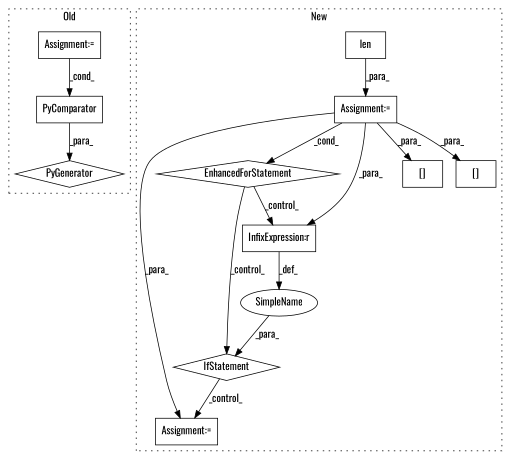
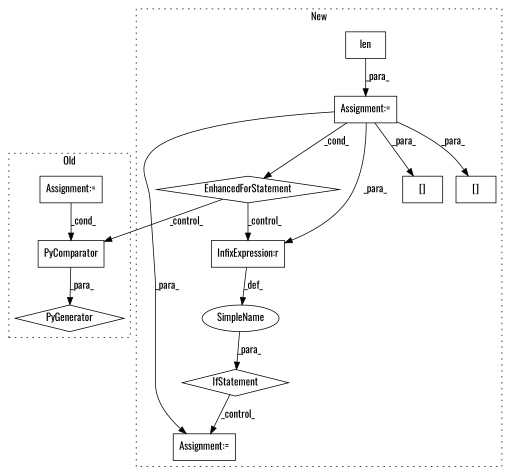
edge "EnhancedForStatement" -> "IfStatement": now "EnhancedForStatement" -> "PyComparator"
